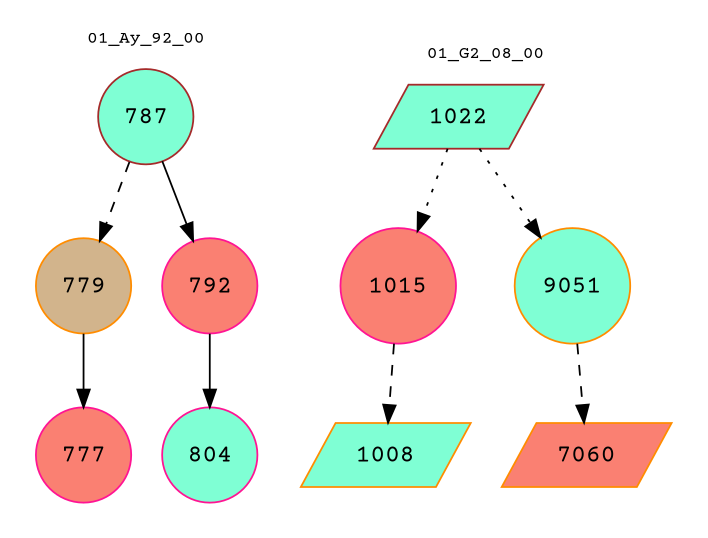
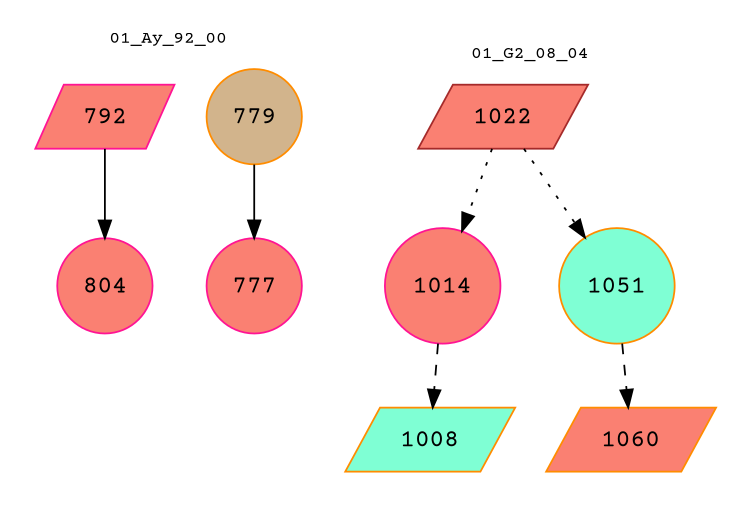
cluster "01_G2_08_00": label "01_G2_08_00" -> "01_G2_08_04"
node "787": removed
node "1022": fillcolor aquamarine -> salmon
node "792": shape circle -> parallelogram
node "1015": label "1015" -> "1014"
node "9051": label "9051" -> "1051"
node "804": fillcolor aquamarine -> salmon
node "7060": label "7060" -> "1060"
